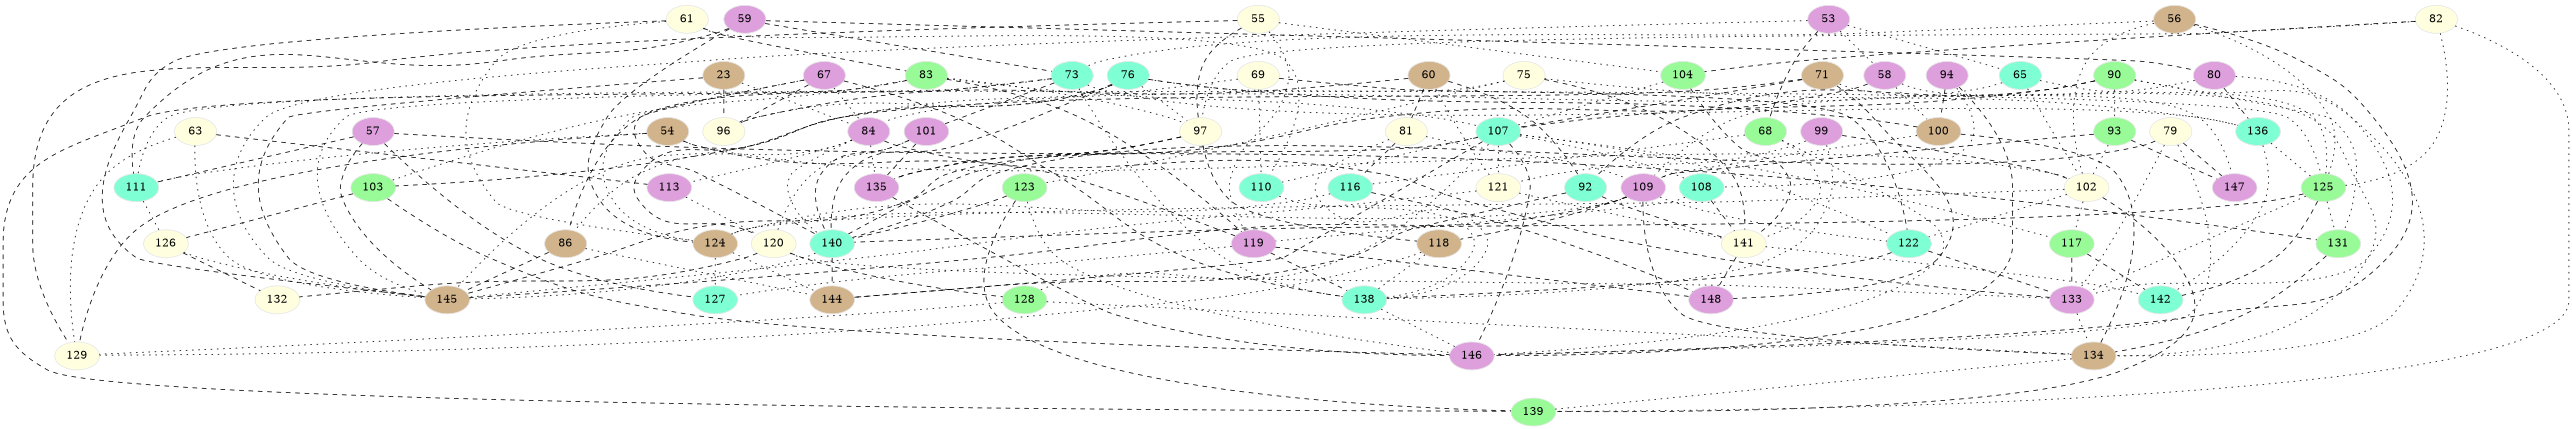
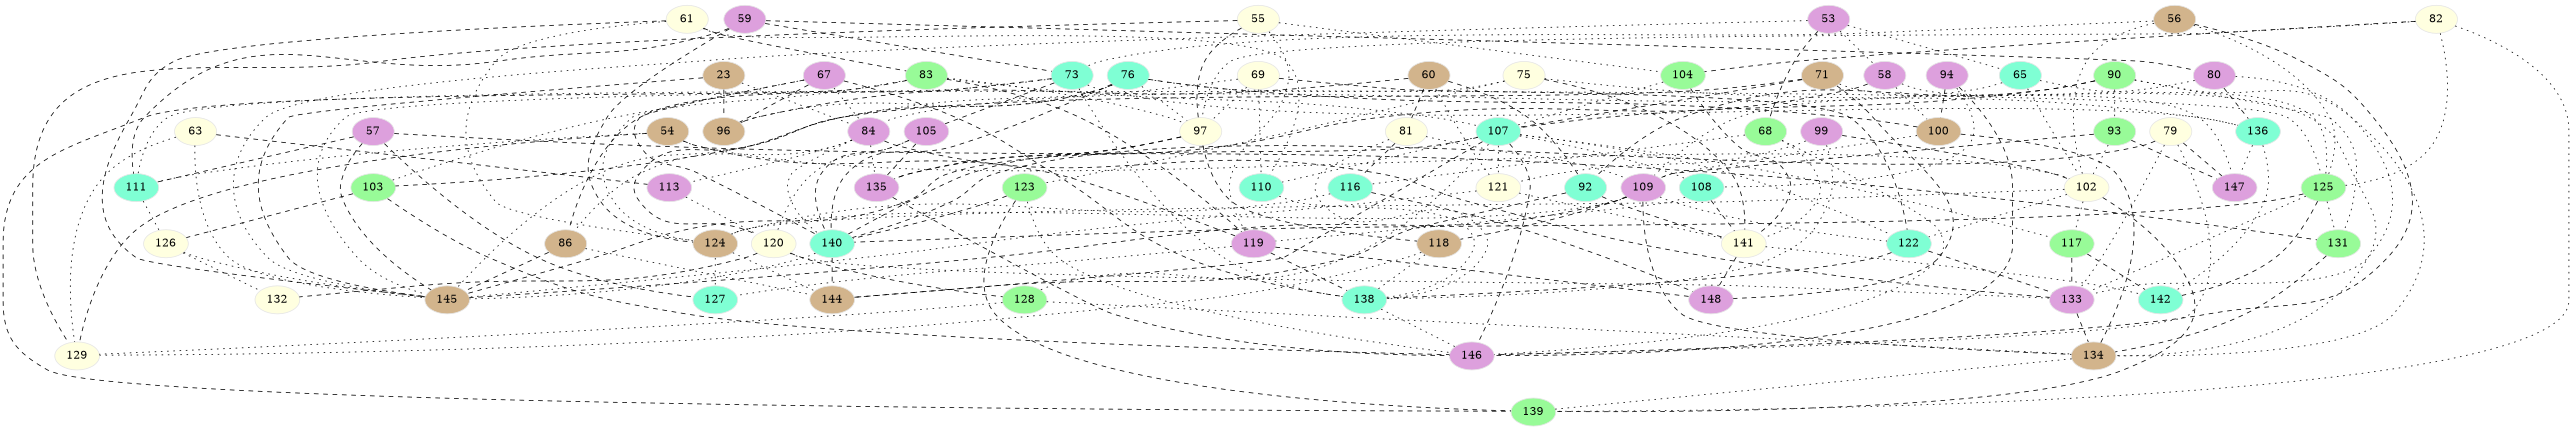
edge "69" -- "97": added
node "96": fillcolor lightyellow -> tan
node "101": label "101" -> "105"
edge "136" -- "125": now "136" -- "147"
edge "126" -- "132": style dashed -> dotted
edge "133" -- "134": style dotted -> dashed
